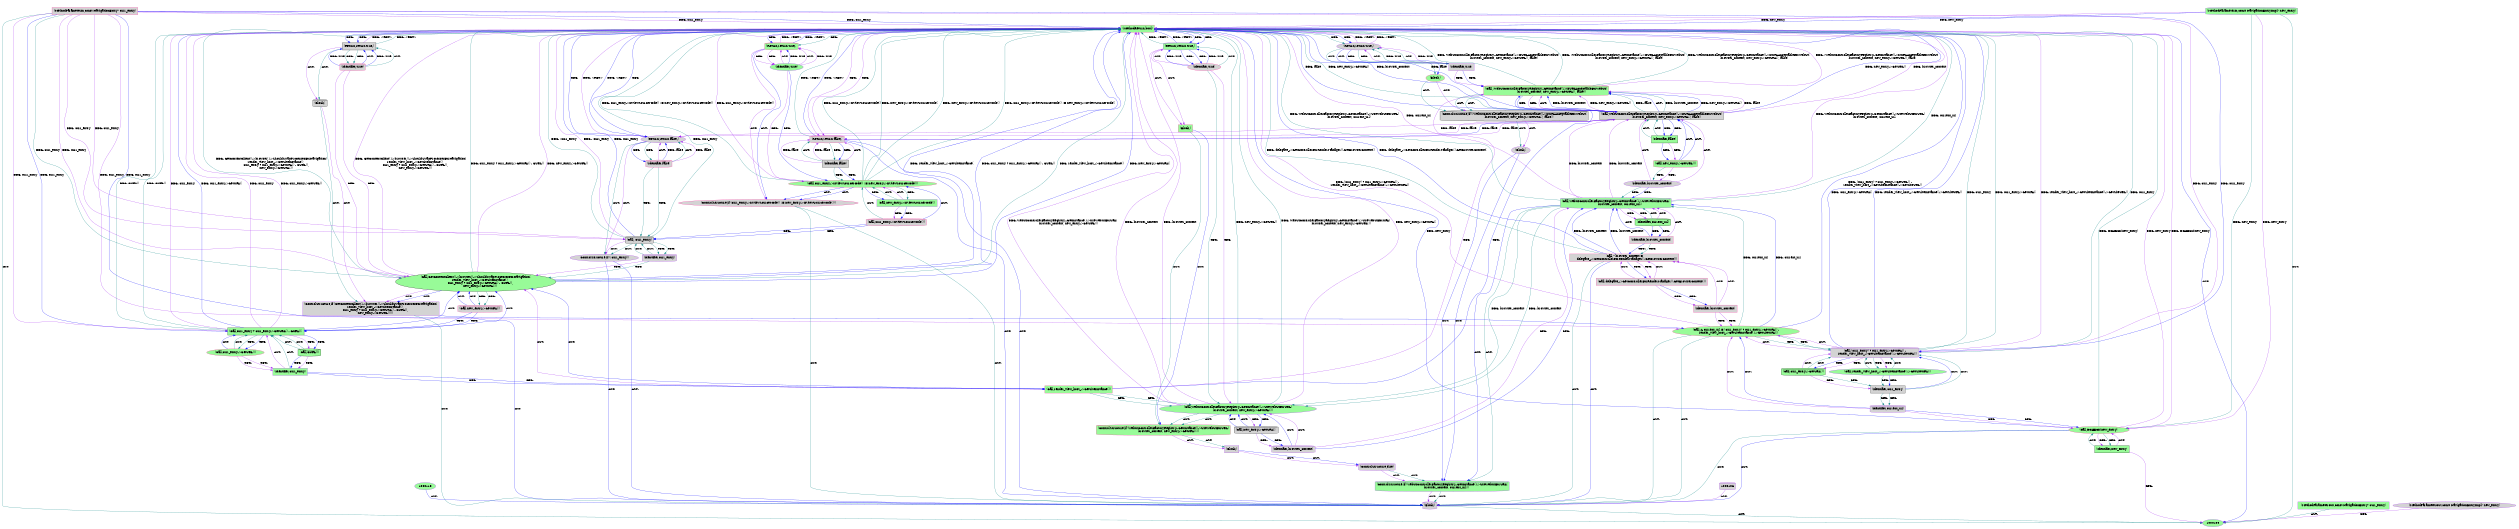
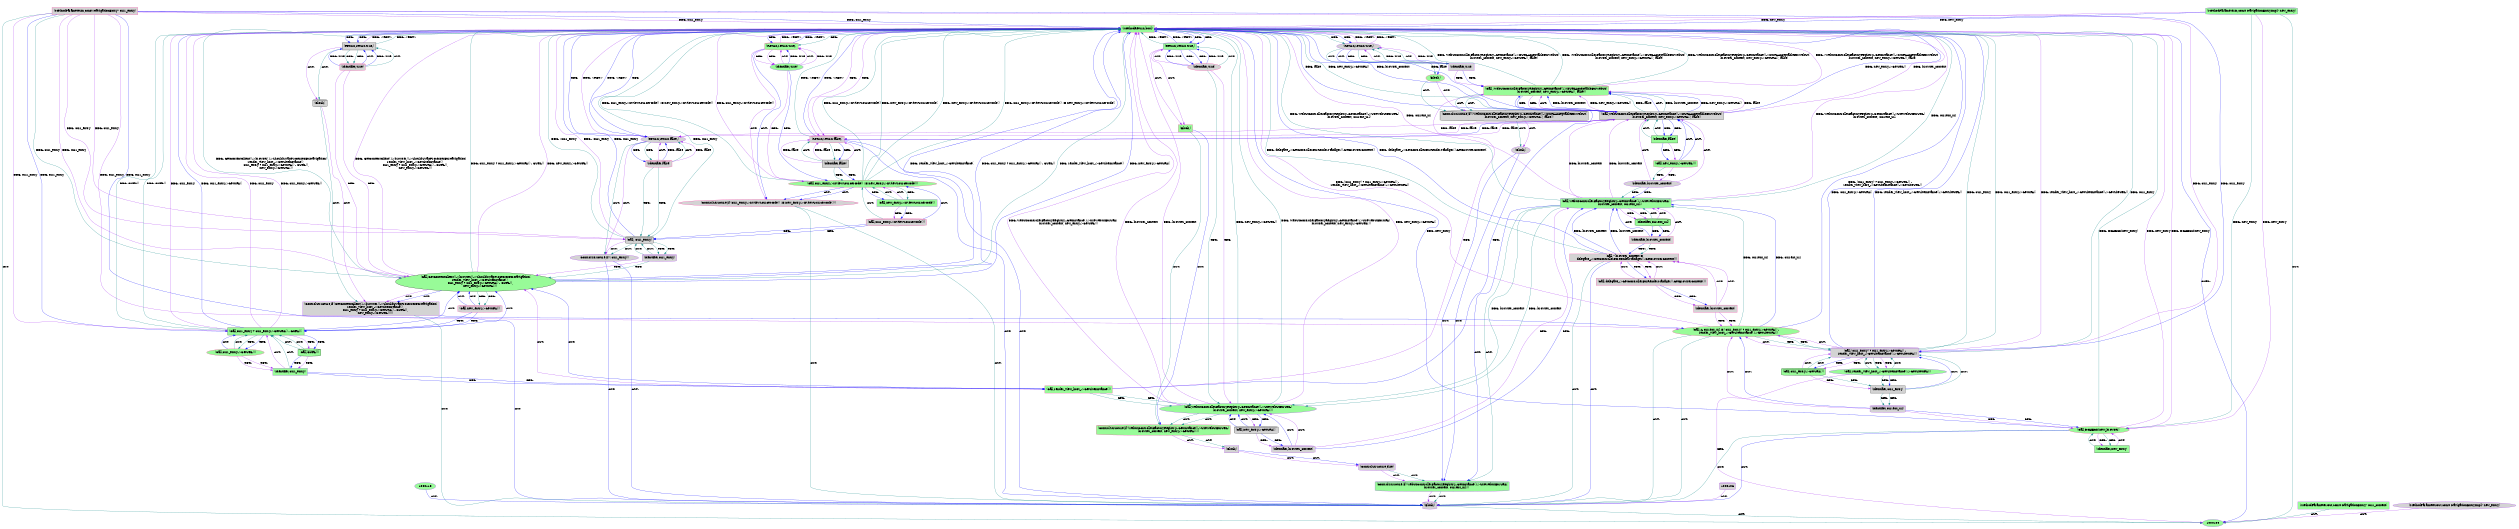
edge "(MethodReturn,bool)" -> "1000100": label "AST: " -> "GURL: "
node "(Call,DCHECK(new_entry))": label "(Call,DCHECK(new_entry))" -> "(Call,DCHECK(new_browser))"
edge "(Identifier,new_entry)" -> "1000100": now "(Call,render_view_host_->GetSiteInstance()->GetSiteURL())" -> "1000100"
node "(MethodParameterOut,const NavigationEntry* curr_entry)": label "(MethodParameterOut,const NavigationEntry* curr_entry)" -> "(MethodParameterOut,const NavigationEntry* curr_context)"
edge "(MethodParameterOut,const NavigationEntryImpl* new_entry)" -> "1000100": label "CFG: " -> "AST: "
